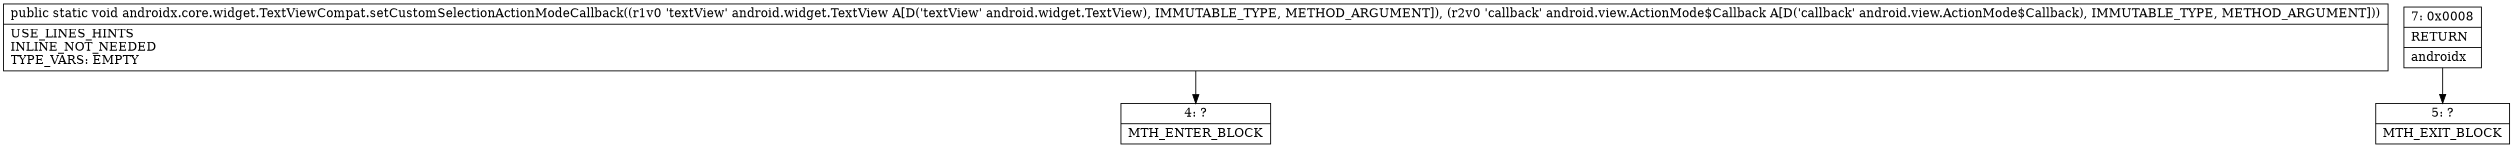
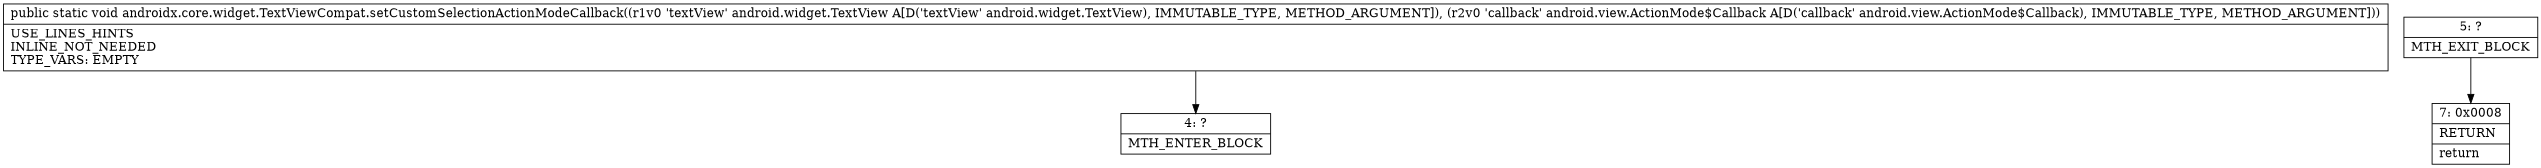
node "7: 0x0008": text "androidx" -> "return"
edge "7: 0x0008" -> "5: ?": reversed
